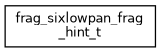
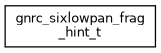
node "frag_sixlowpan_frag _hint_t": label "frag_sixlowpan_frag _hint_t" -> "gnrc_sixlowpan_frag _hint_t"
